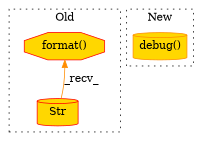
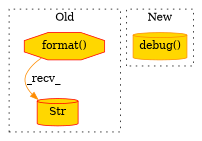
edge "Str" -> "format()": reversed
